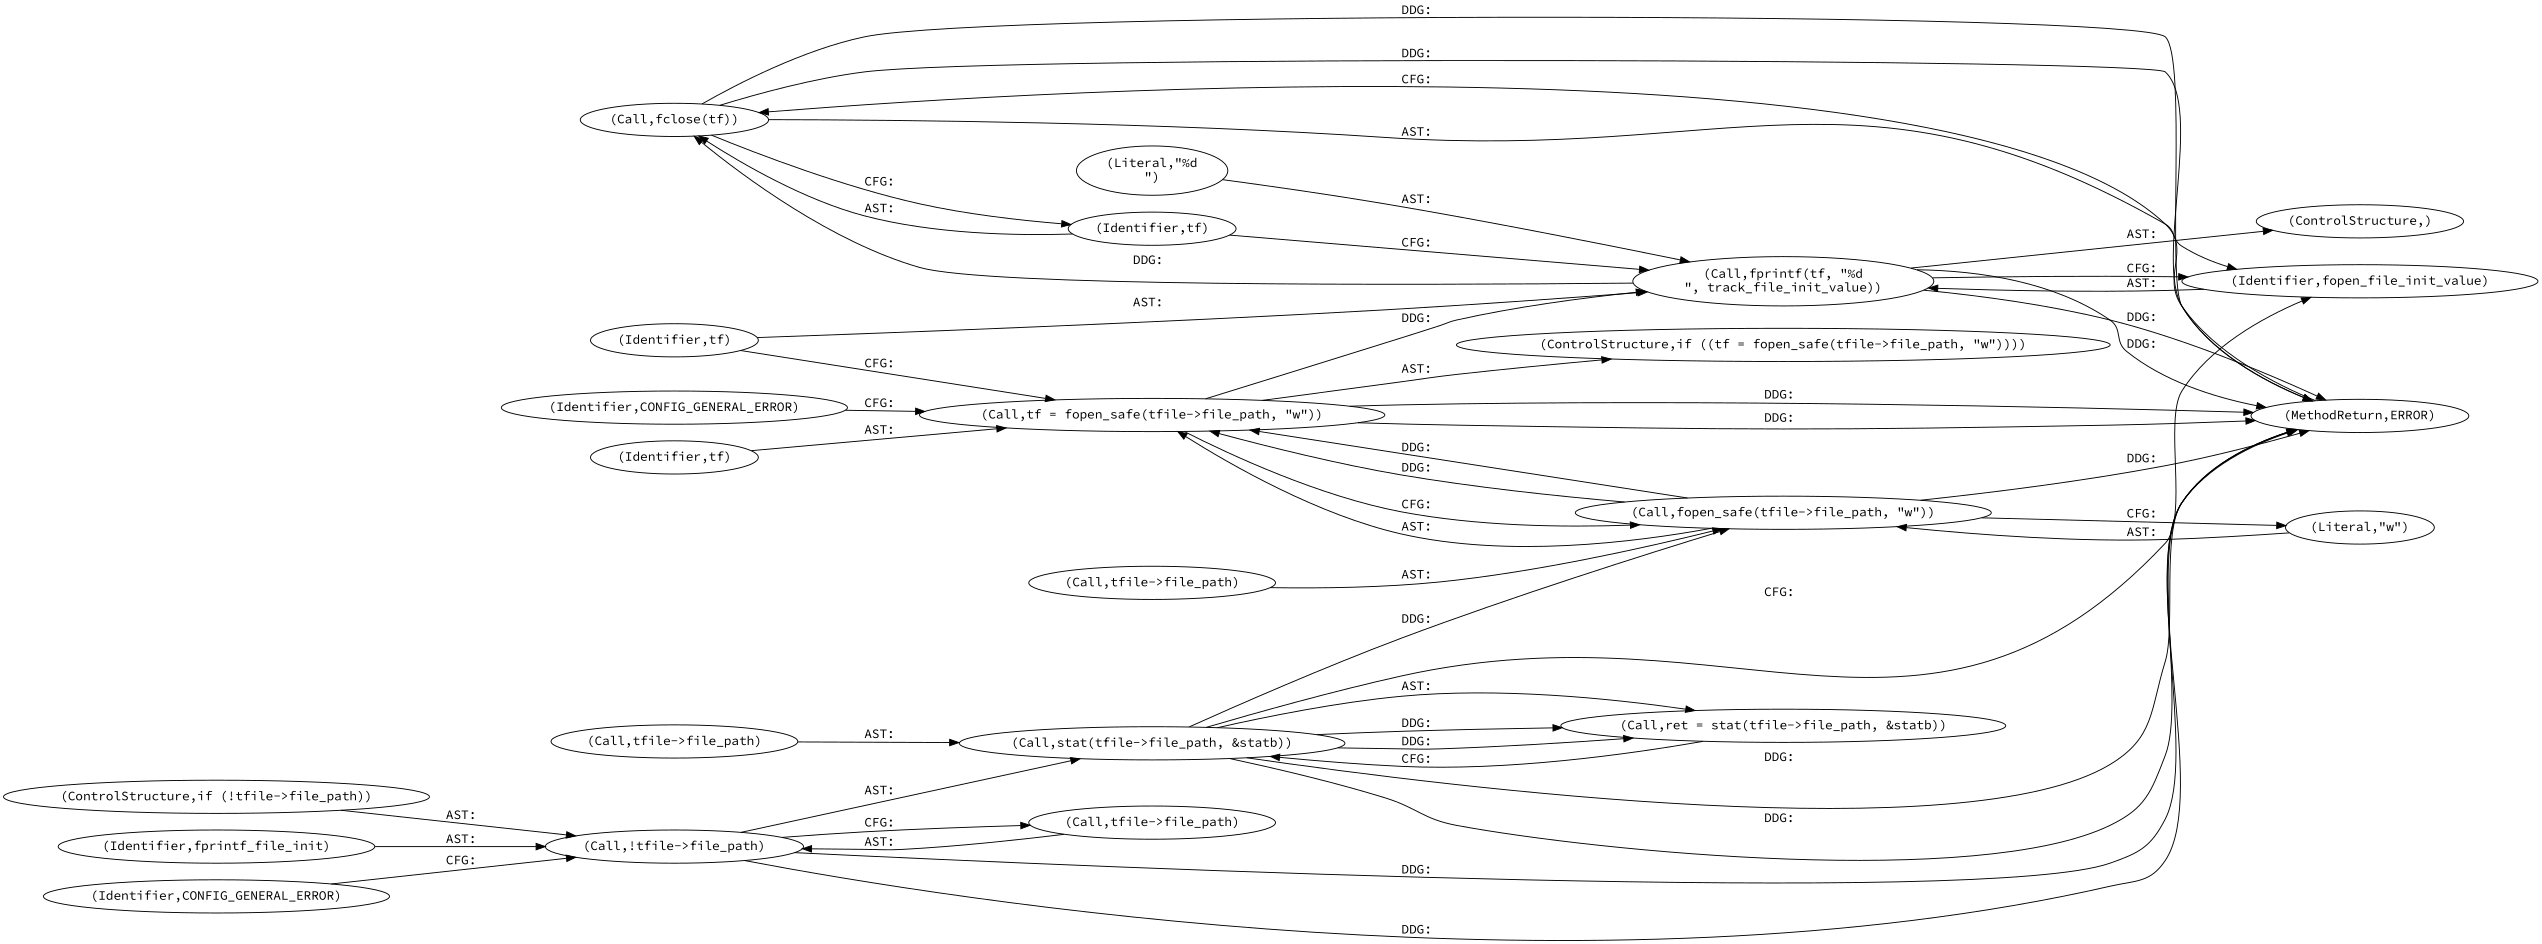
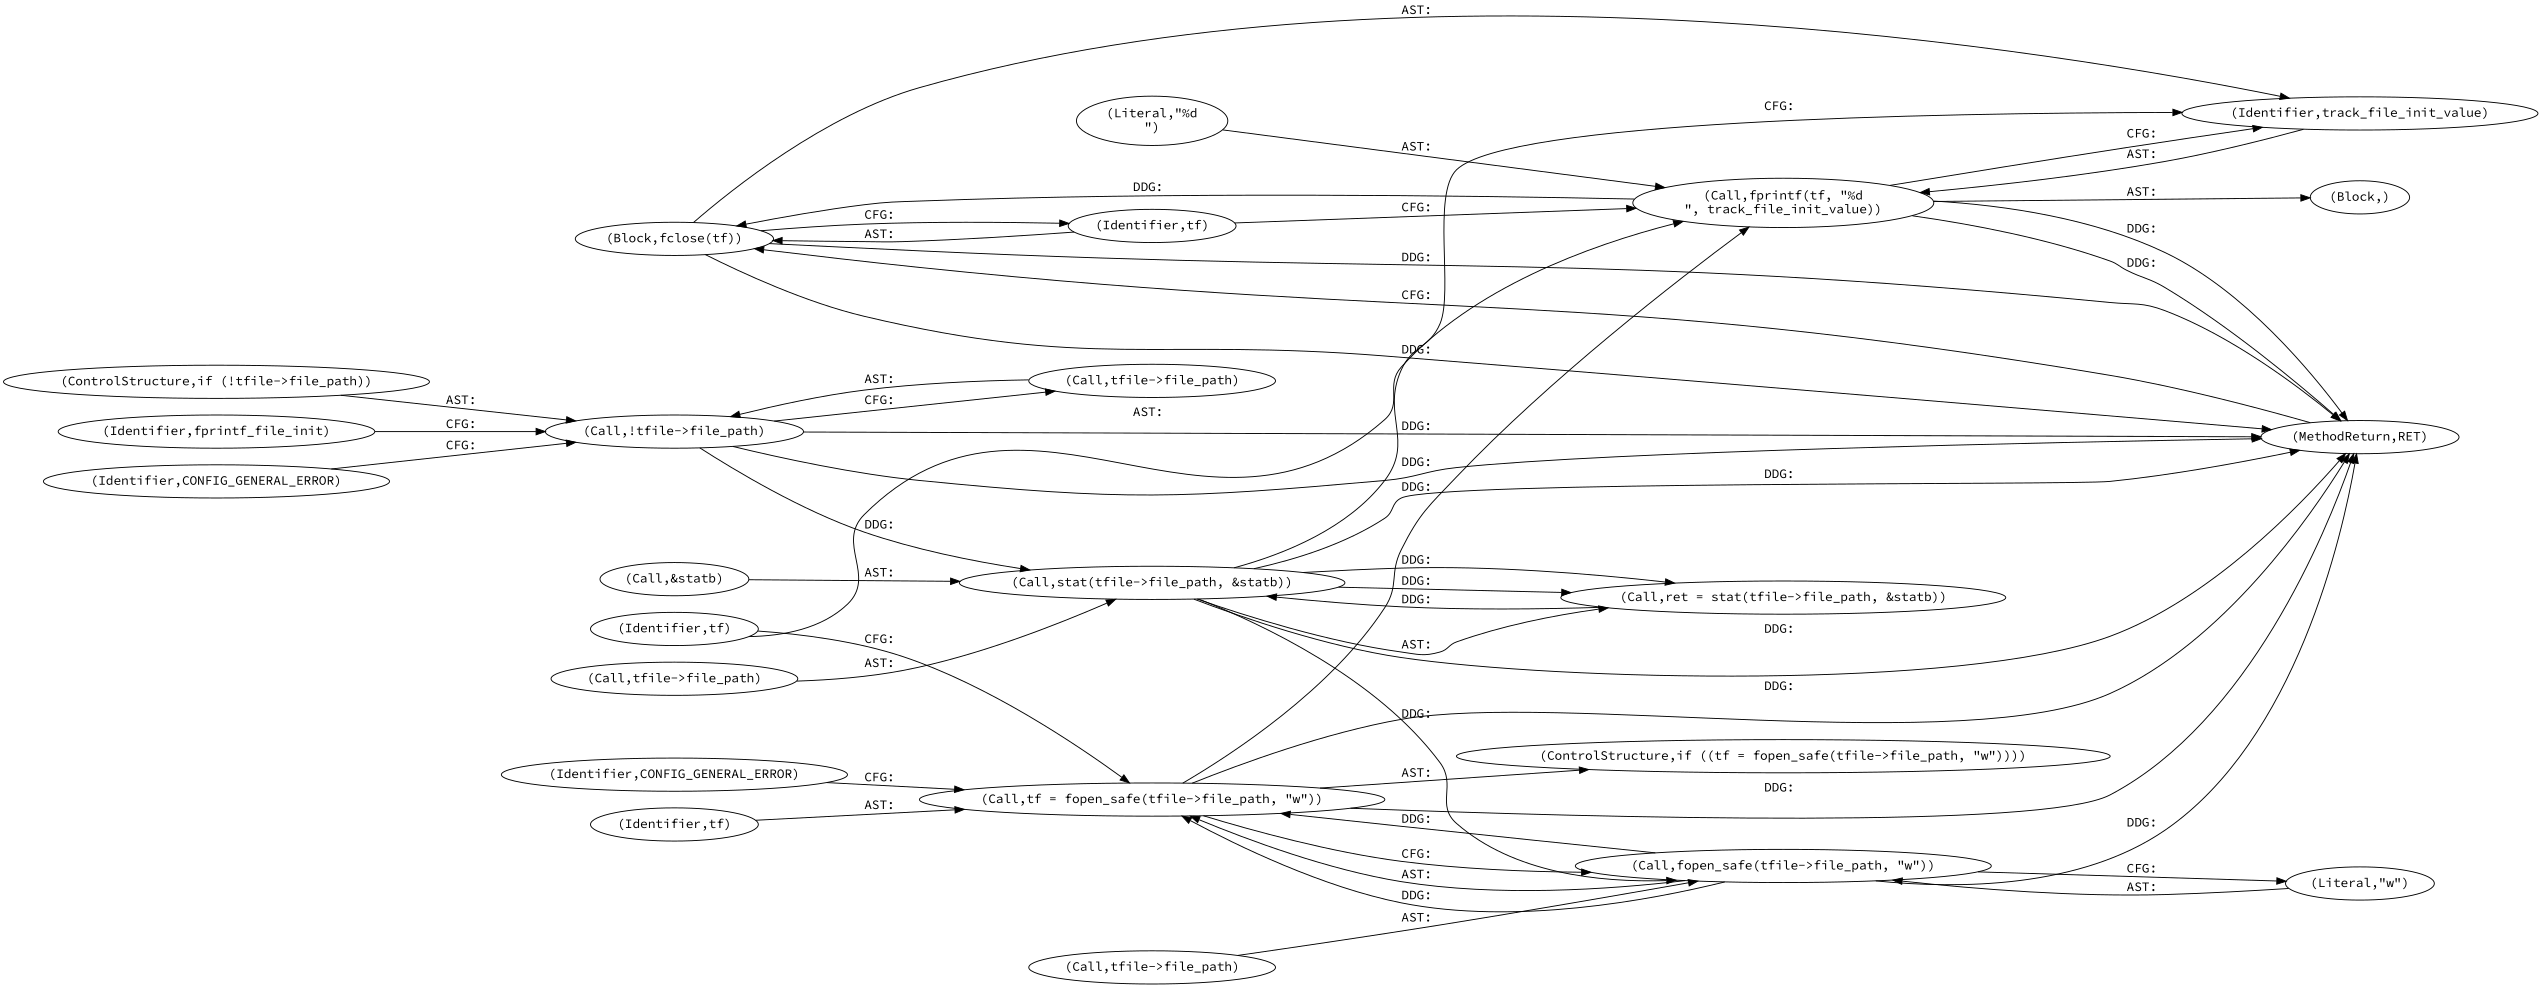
node "(Call,fclose(tf))": label "(Call,fclose(tf))" -> "(Block,fclose(tf))"
node "(ControlStructure,)": label "(ControlStructure,)" -> "(Block,)"
node "(Identifier,fopen_file_init_value)": label "(Identifier,fopen_file_init_value)" -> "(Identifier,track_file_init_value)"
node "(MethodReturn,ERROR)": label "(MethodReturn,ERROR)" -> "(MethodReturn,RET)"
node "(Call,&statb)": added
edge "(Call,ret = stat(tfile->file_path, &statb))" -> "(Call,stat(tfile->file_path, &statb))": label "CFG: " -> "DDG: "
edge "(Call,!tfile->file_path)" -> "(Call,stat(tfile->file_path, &statb))": label "AST: " -> "DDG: "
edge "(Identifier,fprintf_file_init)" -> "(Call,!tfile->file_path)": label "AST: " -> "CFG: "
